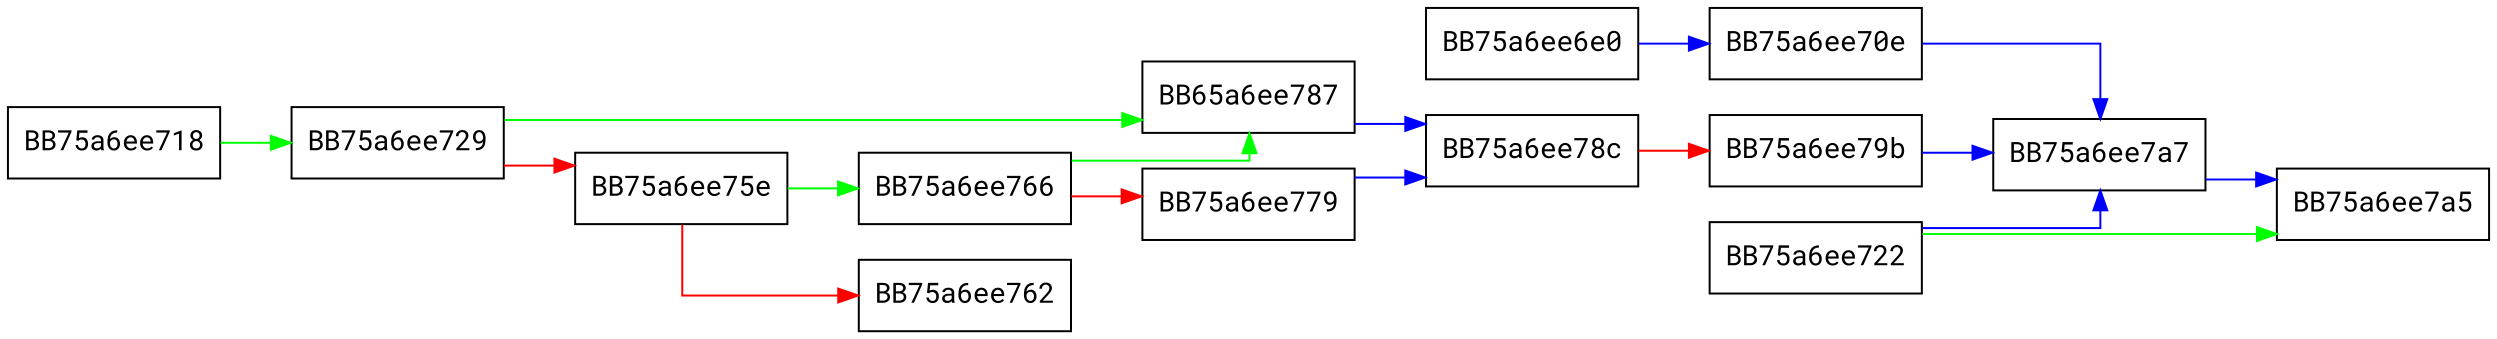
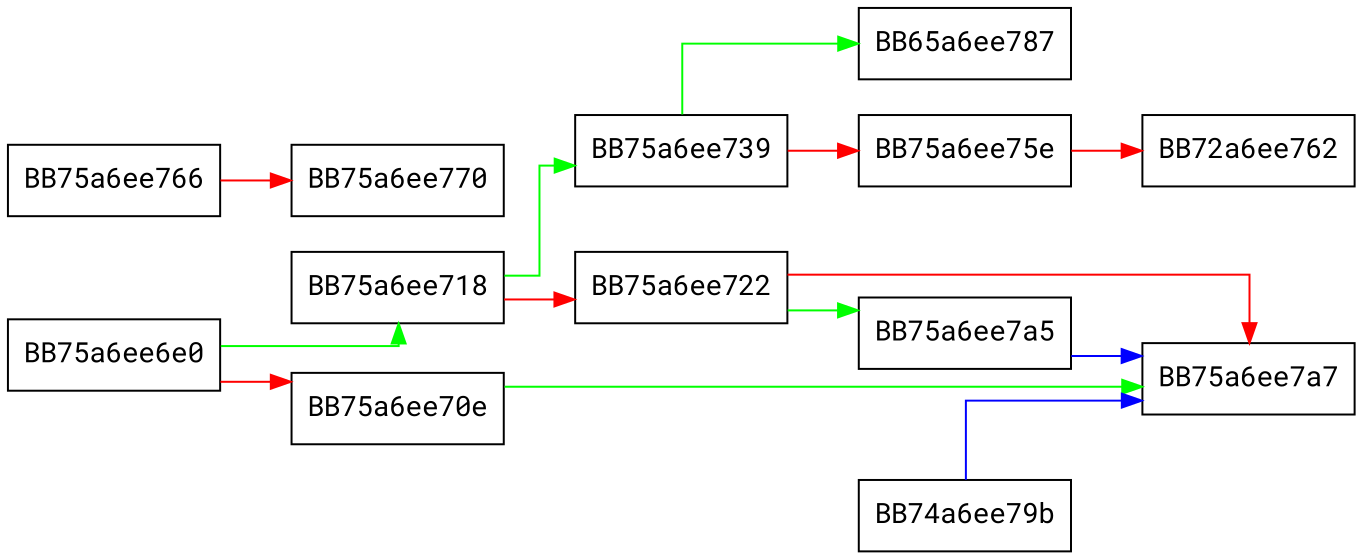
edge "BB75a6ee6e0" -> "BB75a6ee70e": color blue -> red
edge "BB75a6ee70e" -> "BB75a6ee7a7": color blue -> green
node "BB75a6ee729": label "BB75a6ee729" -> "BB75a6ee739"
node "BB75a6ee78c": removed
node "BB75a6ee79b": label "BB75a6ee79b" -> "BB74a6ee79b"
edge "BB75a6ee766" -> "BB65a6ee787": removed
edge "BB75a6ee7a7" -> "BB75a6ee7a5": reversed
edge "BB75a6ee75e" -> "BB75a6ee766": removed
node "BB75a6ee779": label "BB75a6ee779" -> "BB75a6ee770"
edge "BB75a6ee722" -> "BB75a6ee7a7": color blue -> red
node "BB75a6ee762": label "BB75a6ee762" -> "BB72a6ee762"
edge "BB75a6ee718" -> "BB75a6ee722": added
edge "BB75a6ee6e0" -> "BB75a6ee718": added
